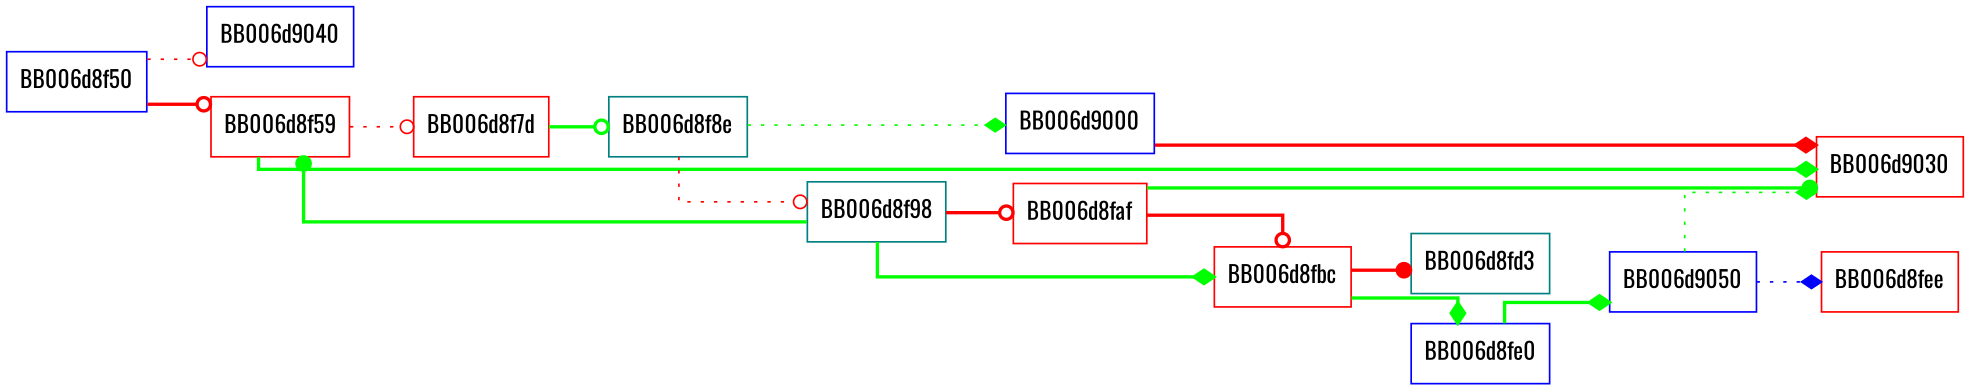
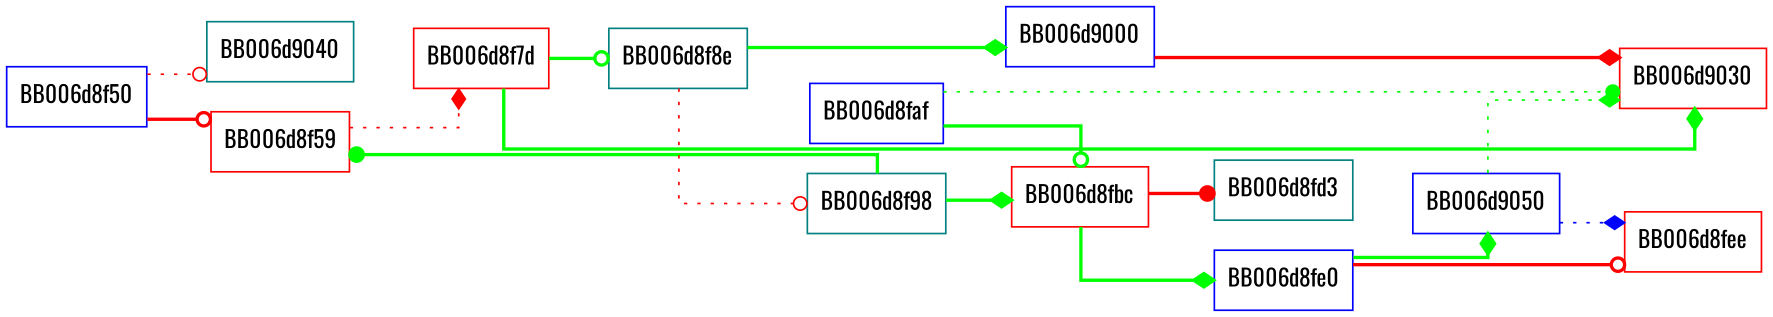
node "BB006d9040": color blue -> teal
edge "BB006d8f8e" -> "BB006d9000": style dotted -> bold
edge "BB006d8f59" -> "BB006d8f7d": arrowhead odot -> diamond
edge "BB006d8f59" -> "BB006d9030": now "BB006d8f7d" -> "BB006d9030"
edge "BB006d8faf" -> "BB006d9030": style bold -> dotted
edge "BB006d8f98" -> "BB006d8faf": removed
node "BB006d8faf": color red -> blue
edge "BB006d8faf" -> "BB006d8fbc": color red -> green
edge "BB006d8fe0" -> "BB006d8fee": added
